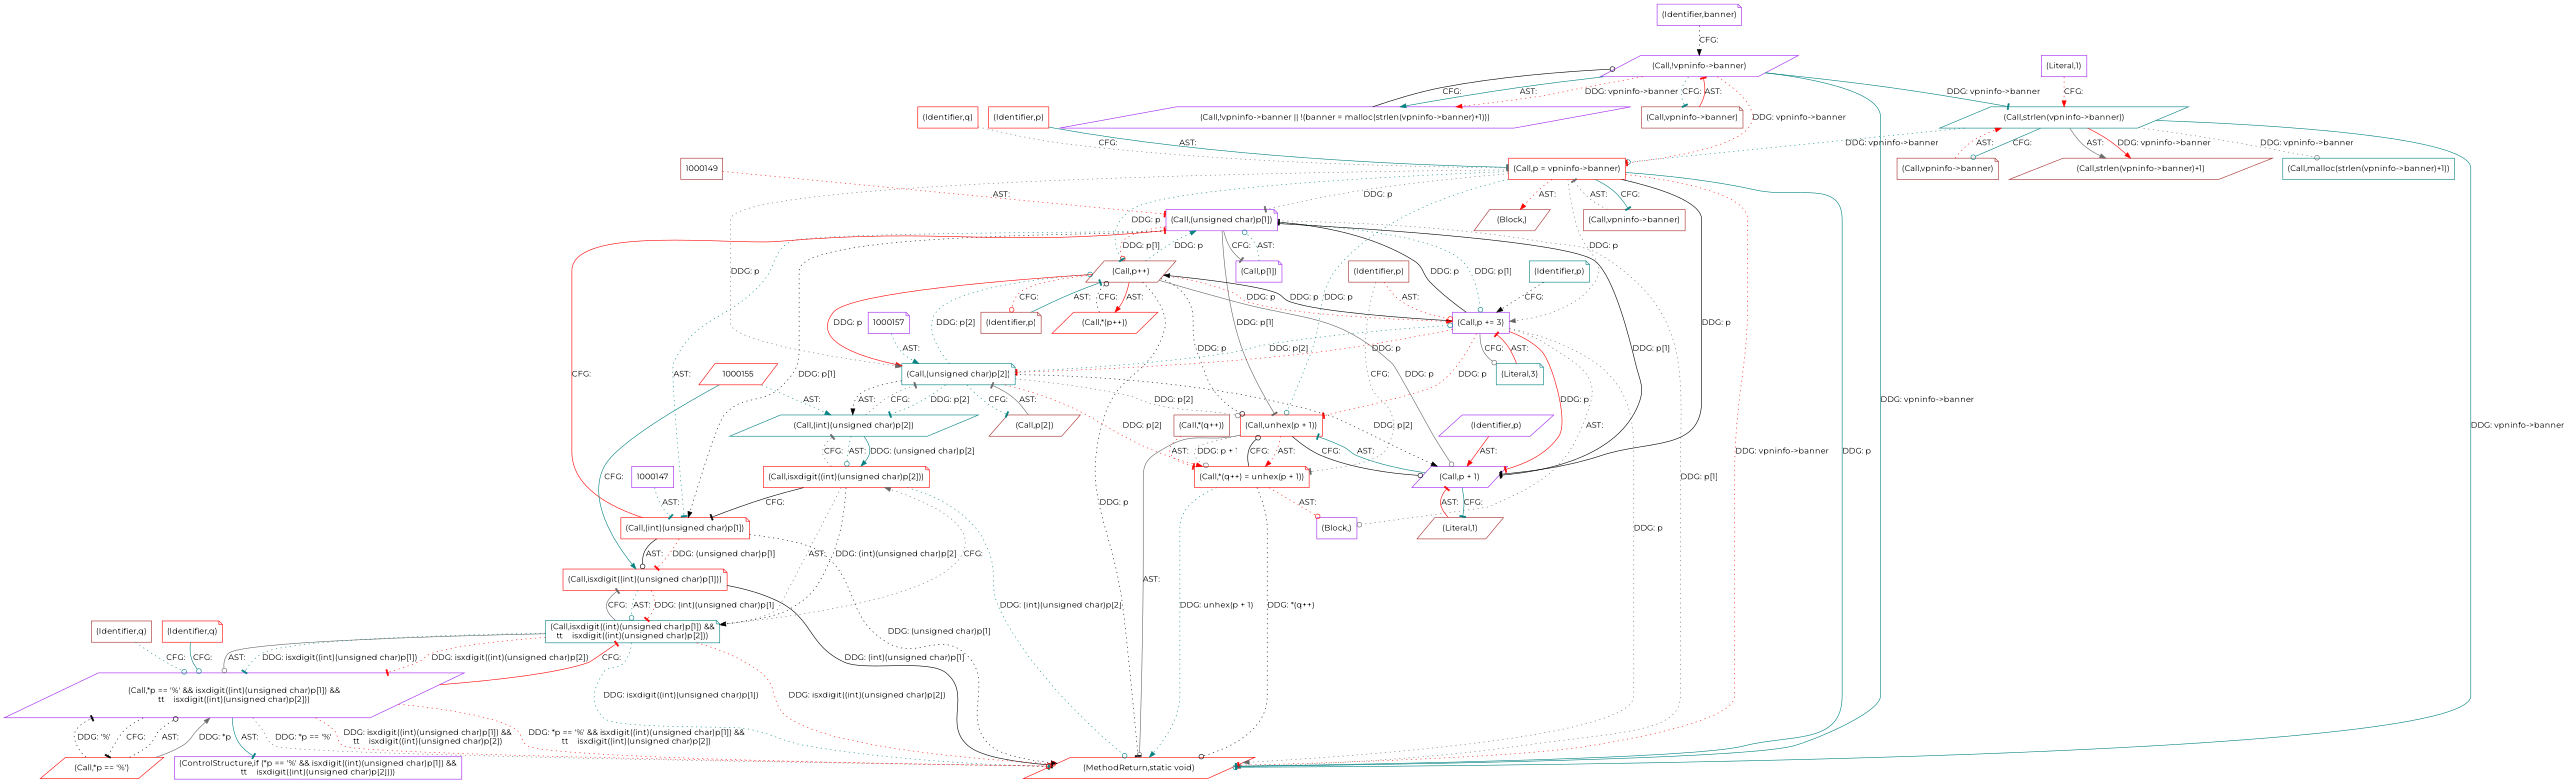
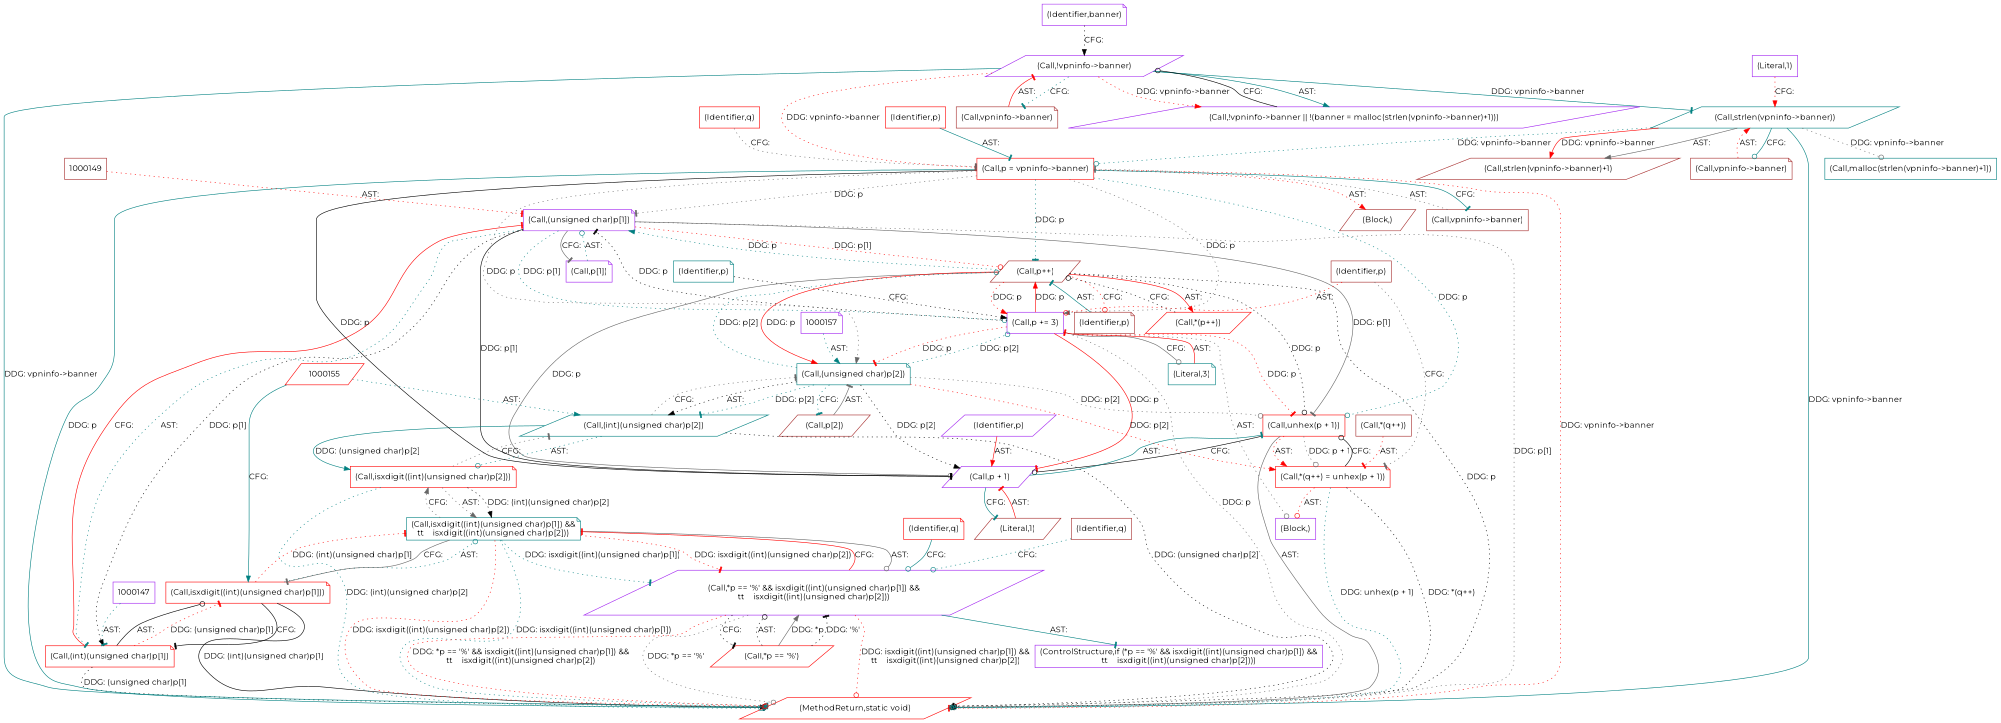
edge "(Call,p += 3)" -> "(Call,(unsigned char)p[1])": style solid -> dotted
edge "(Call,p += 3)" -> "(Call,p++)": color black -> red
edge "(Call,isxdigit((int)(unsigned char)p[2]))" -> "(Call,(int)(unsigned char)p[1])": now "(Call,isxdigit((int)(unsigned char)p[1]))" -> "(Call,(int)(unsigned char)p[1])"
edge "(Call,(int)(unsigned char)p[2])" -> "(MethodReturn,static void)": added, label "DDG: (unsigned char)p[2]"
